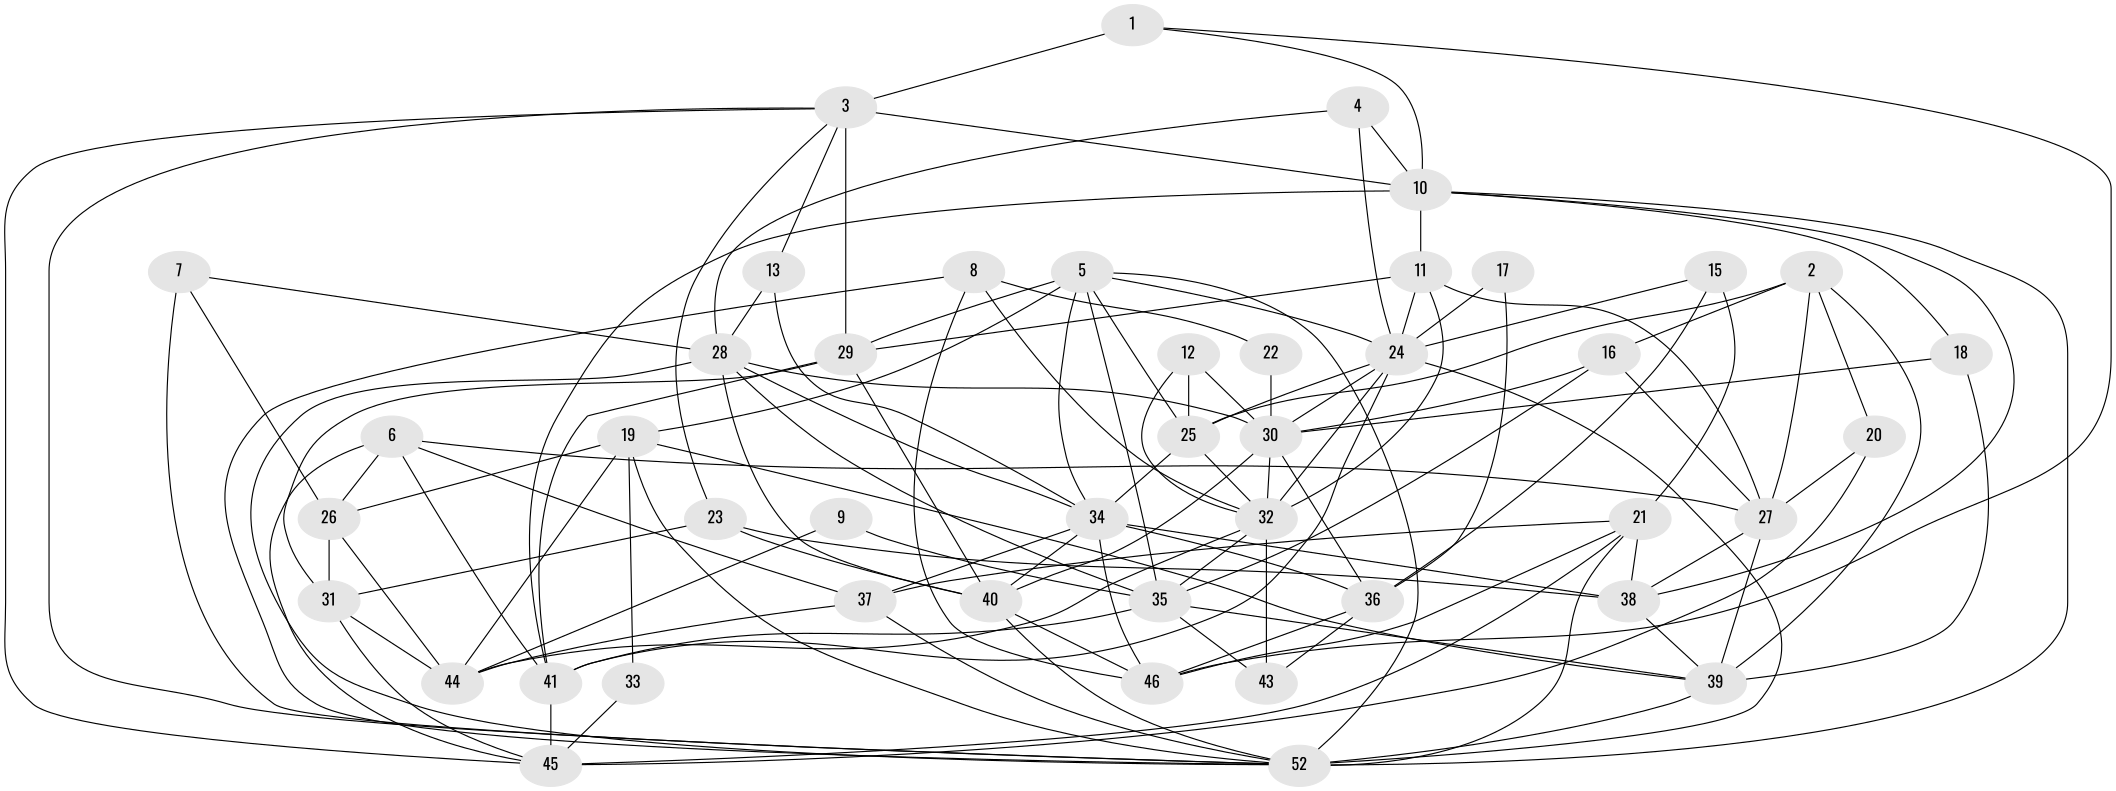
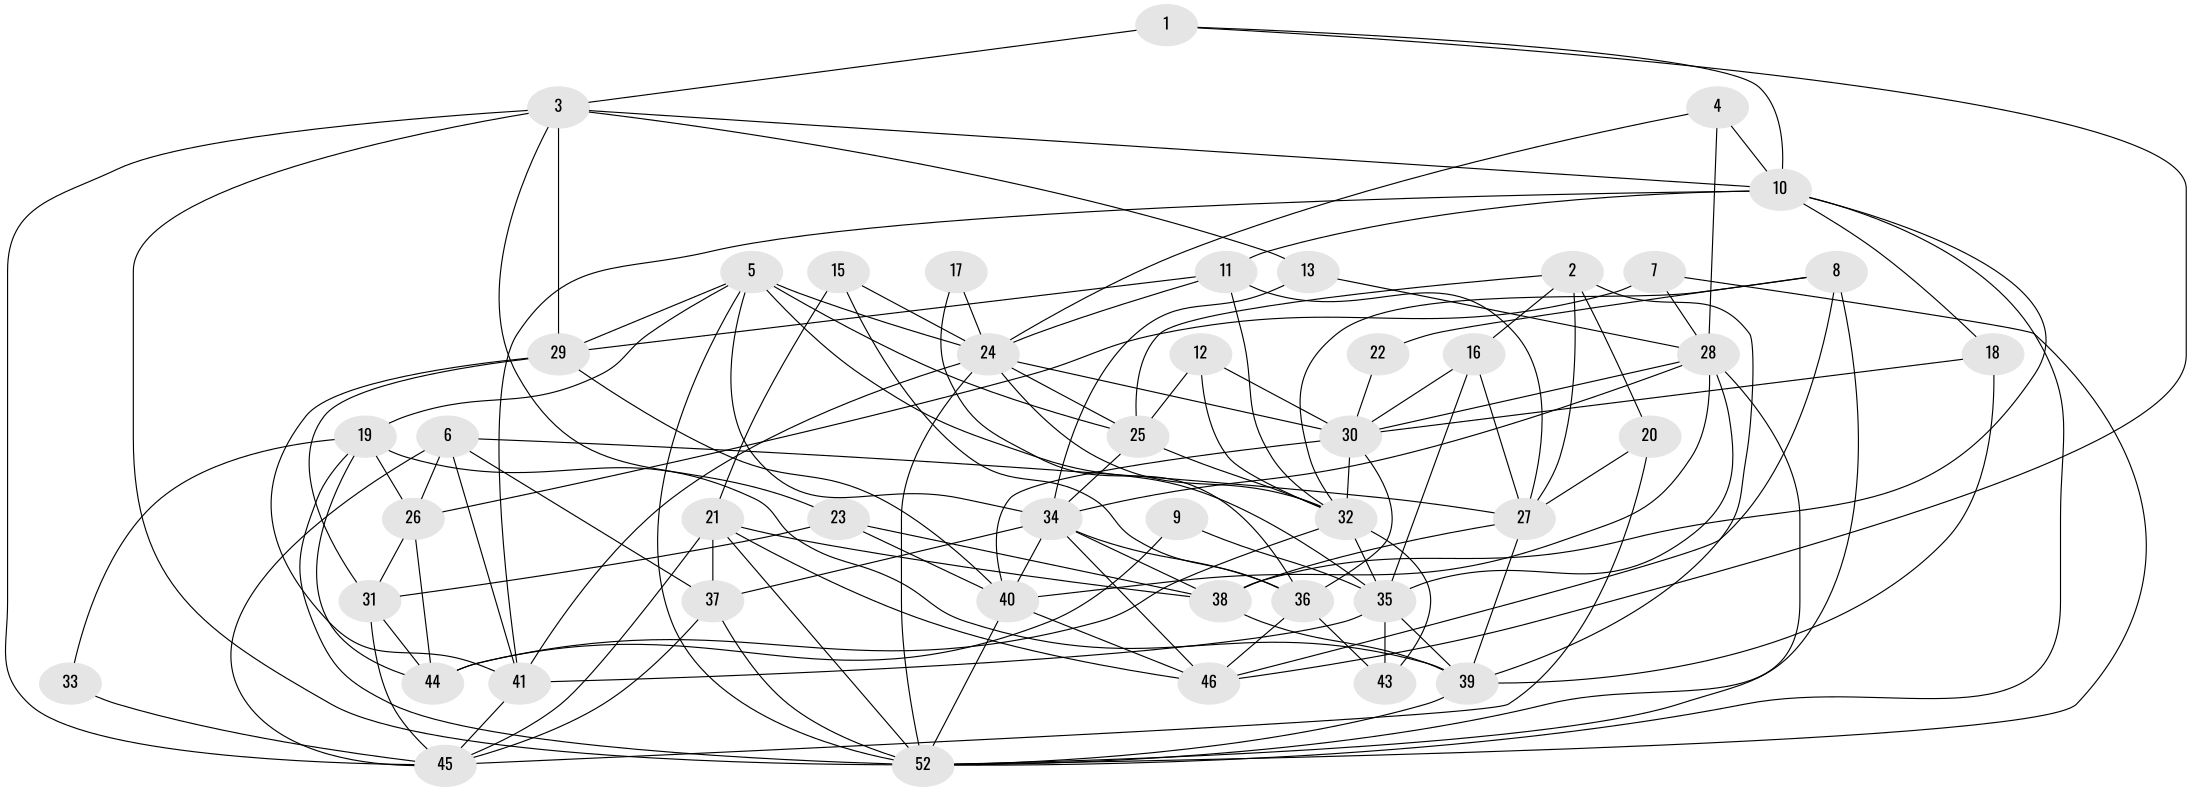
edge "37" -- "44": now "37" -- "45"
